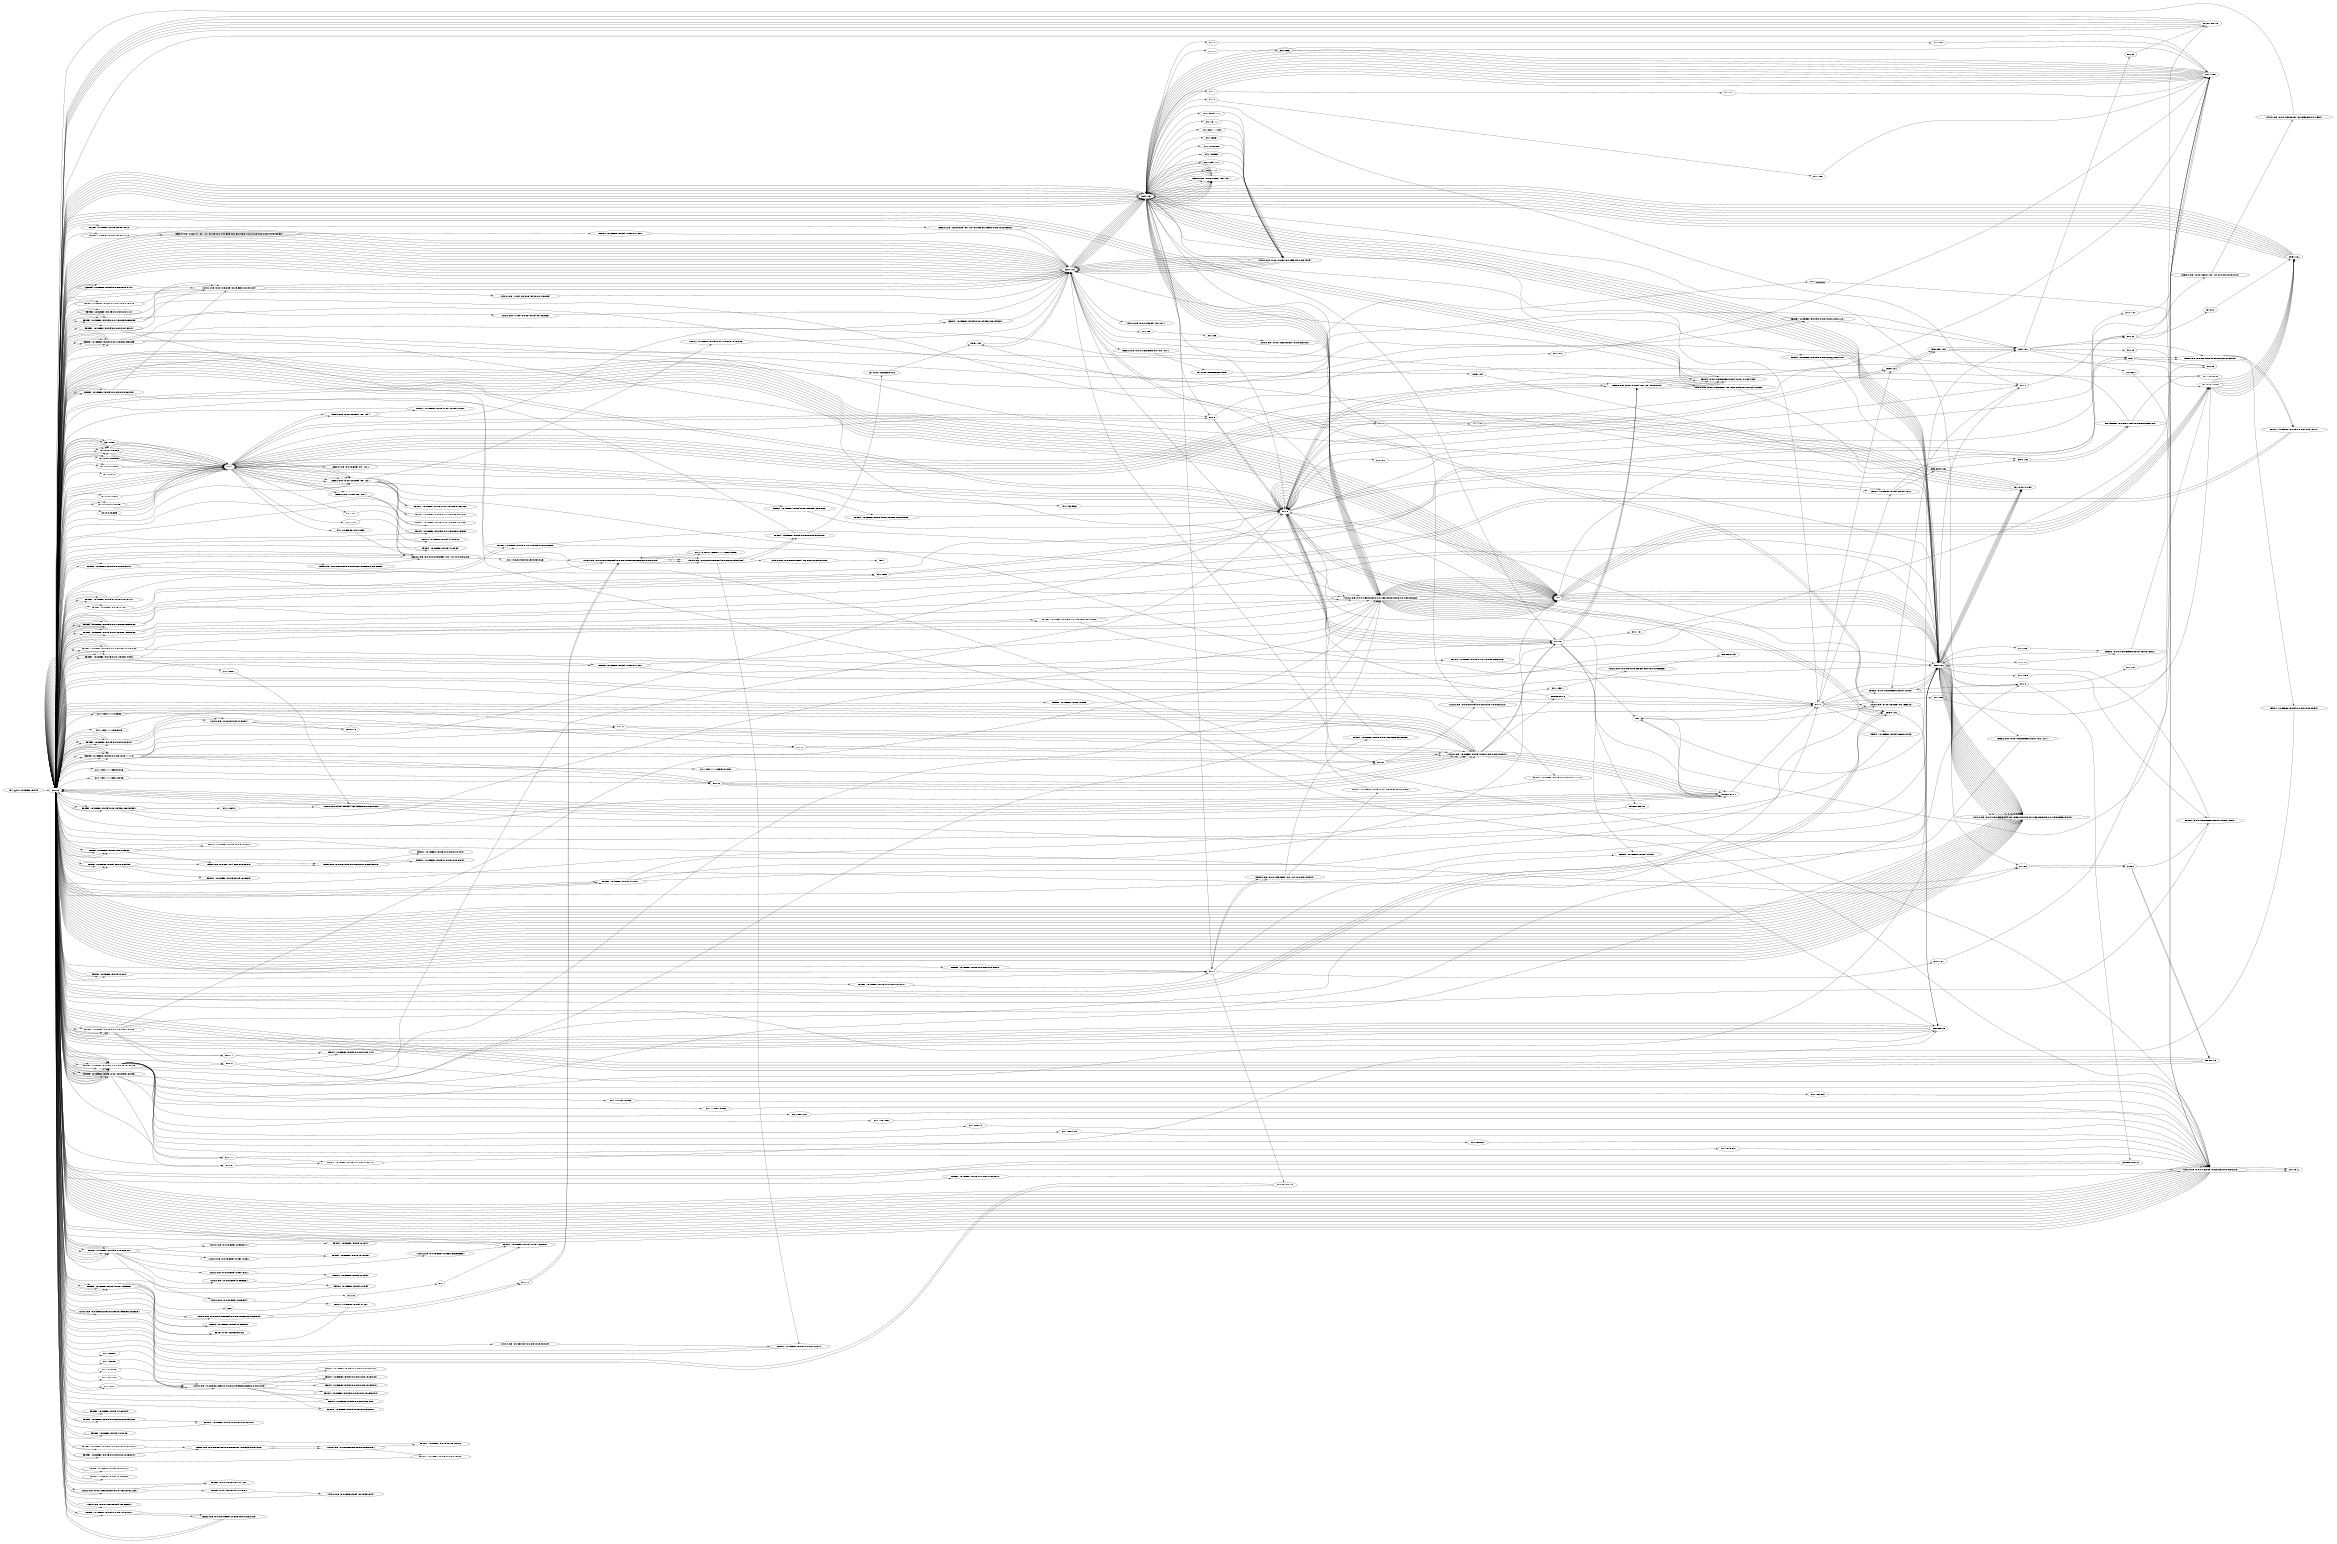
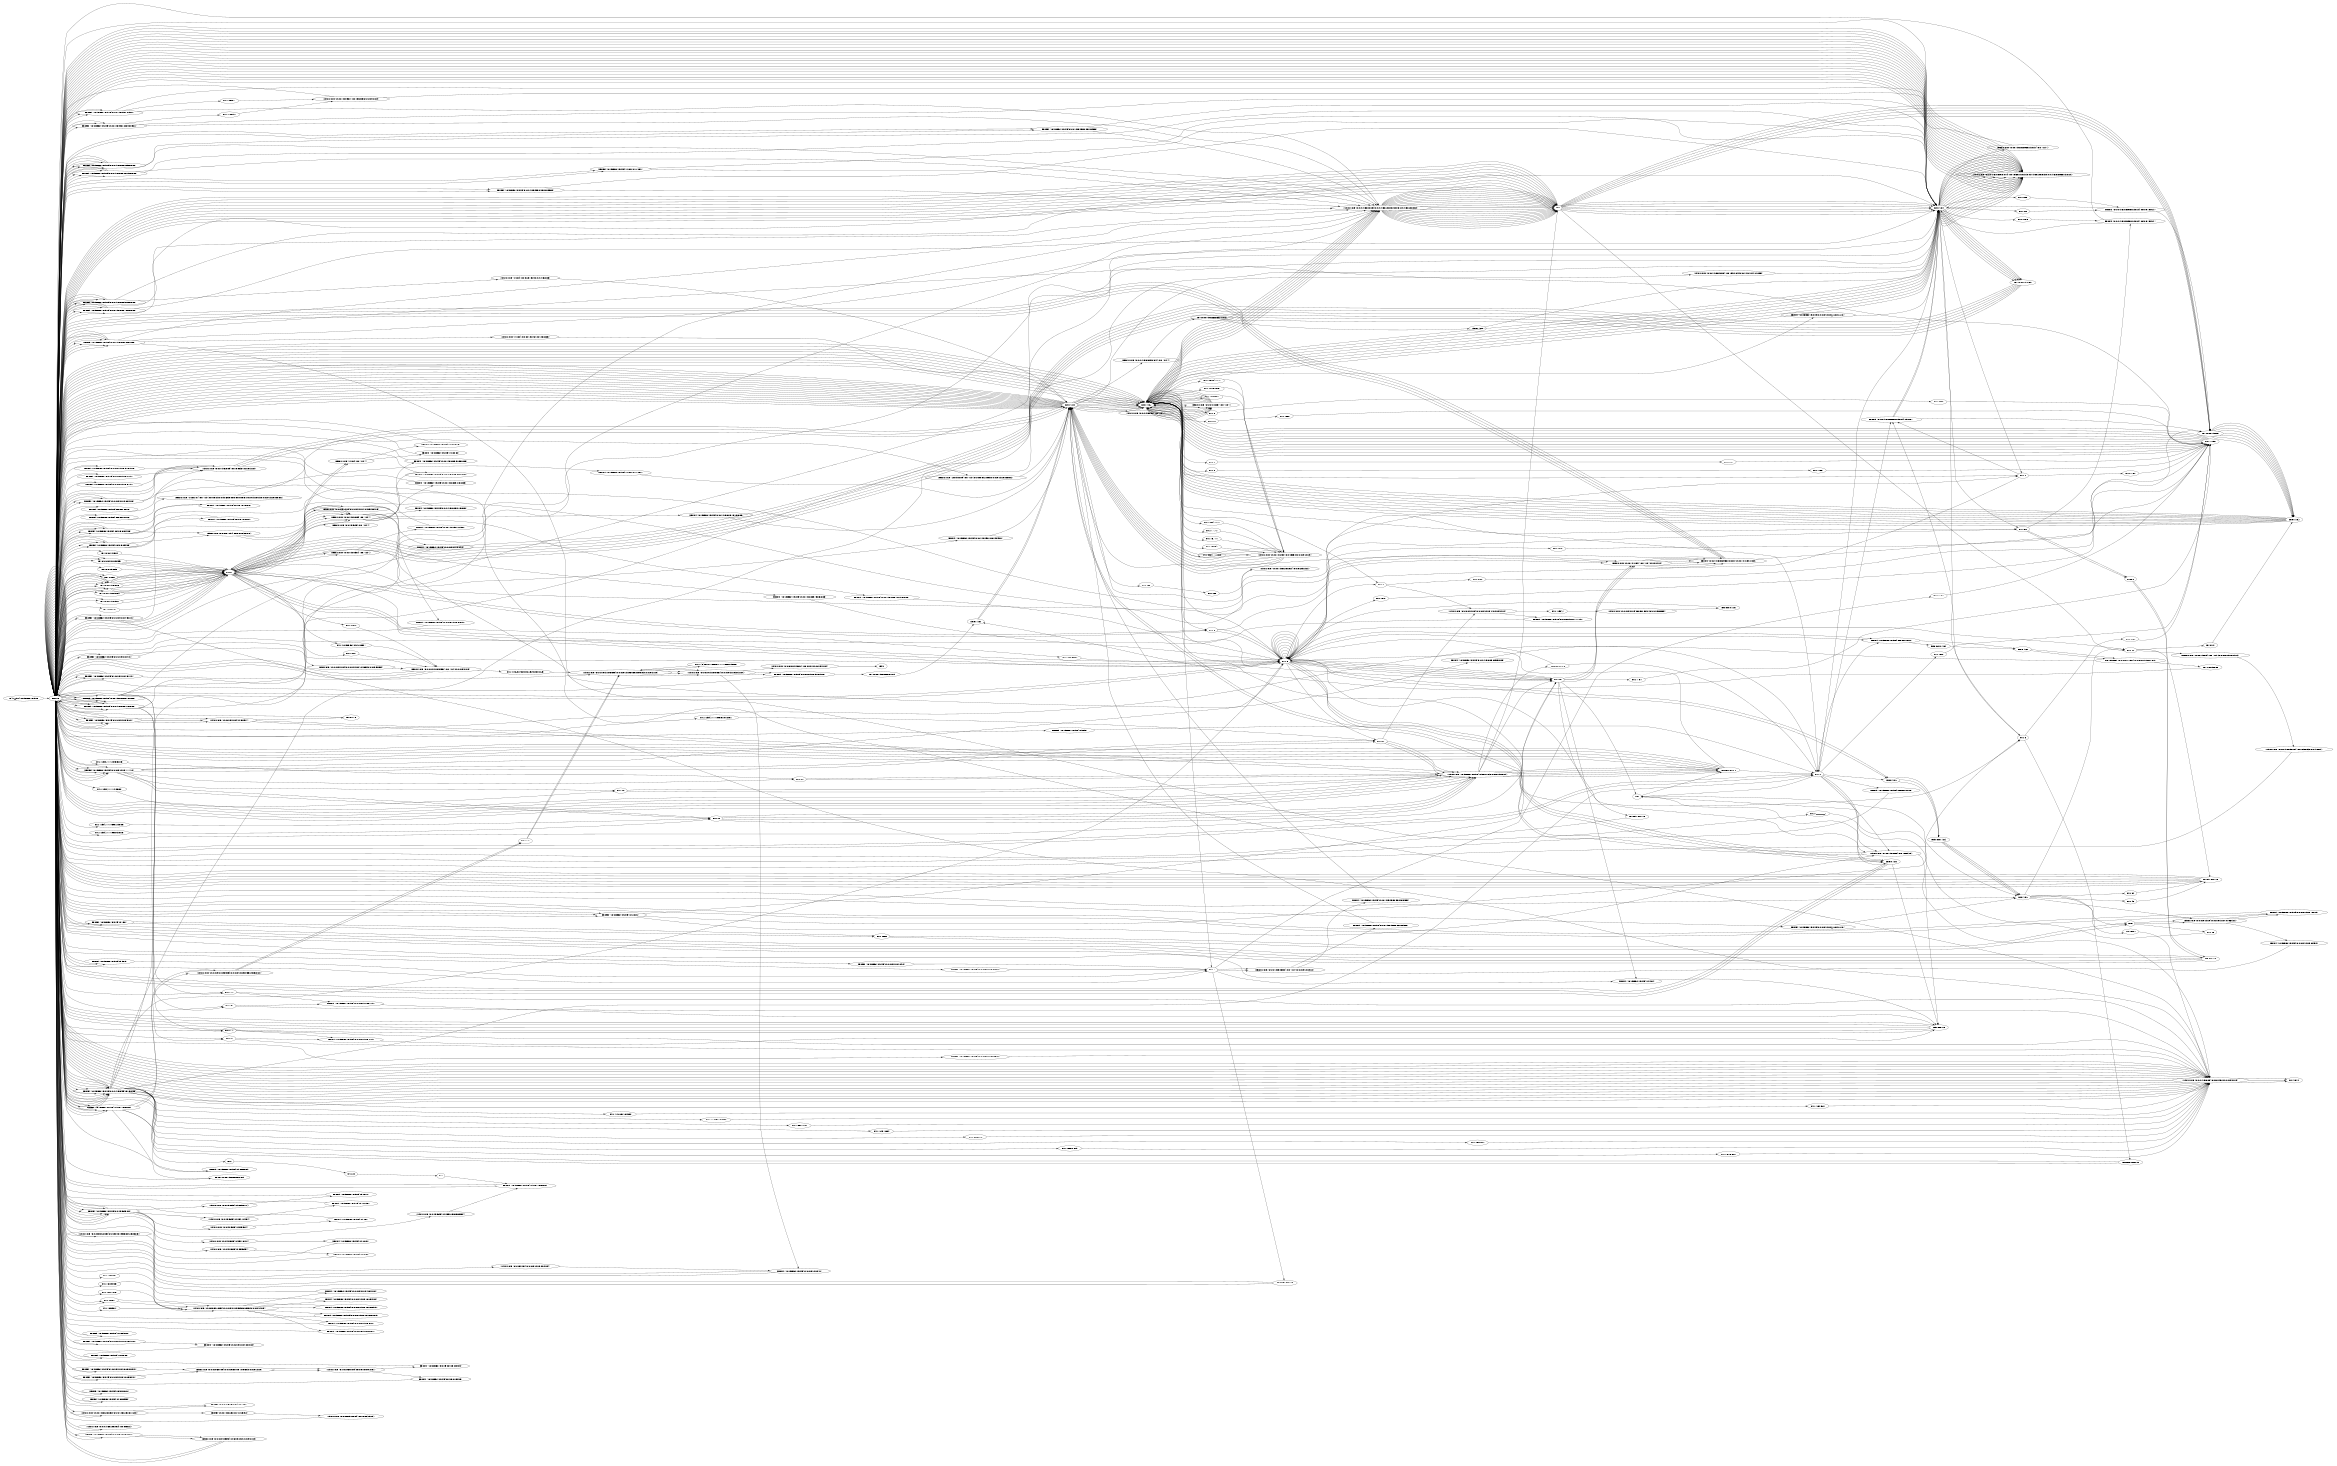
edge "push 40" -> "push 20": now "push 40" -> "ifcmplt.i load.r r0"
edge "cmpg.d" -> "fieldput <java.awt.GridBagConstraints: double weighty>": now "push 0.0" -> "fieldput <java.awt.GridBagConstraints: double weighty>"
